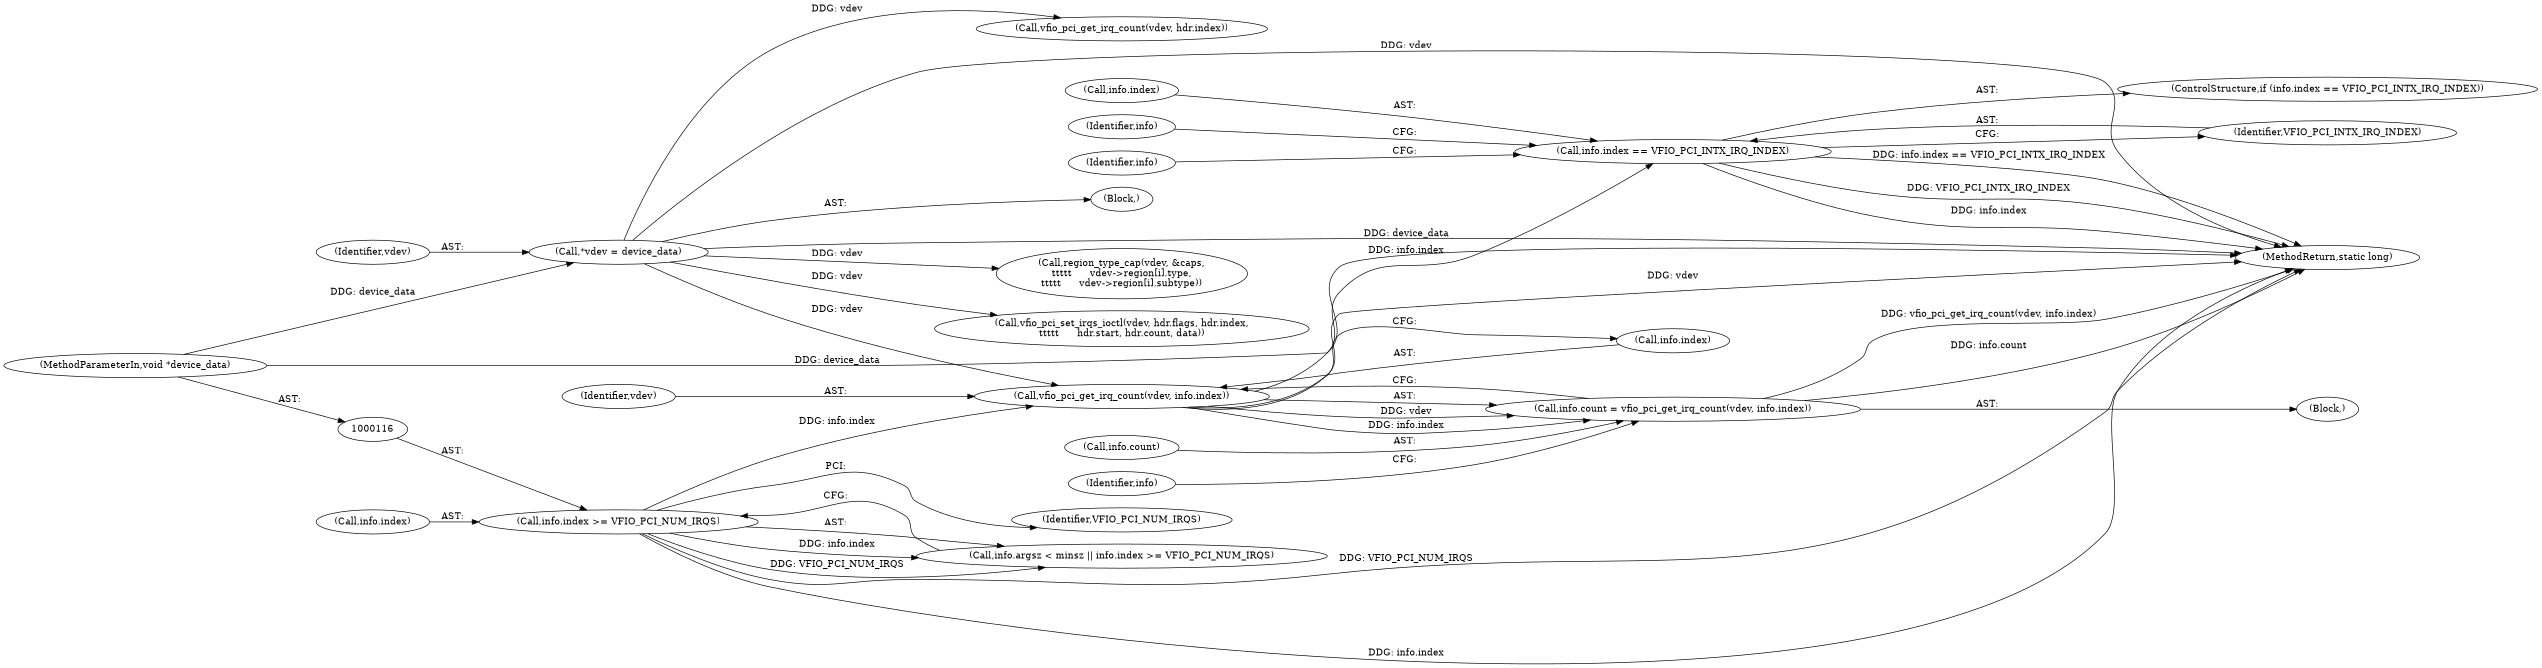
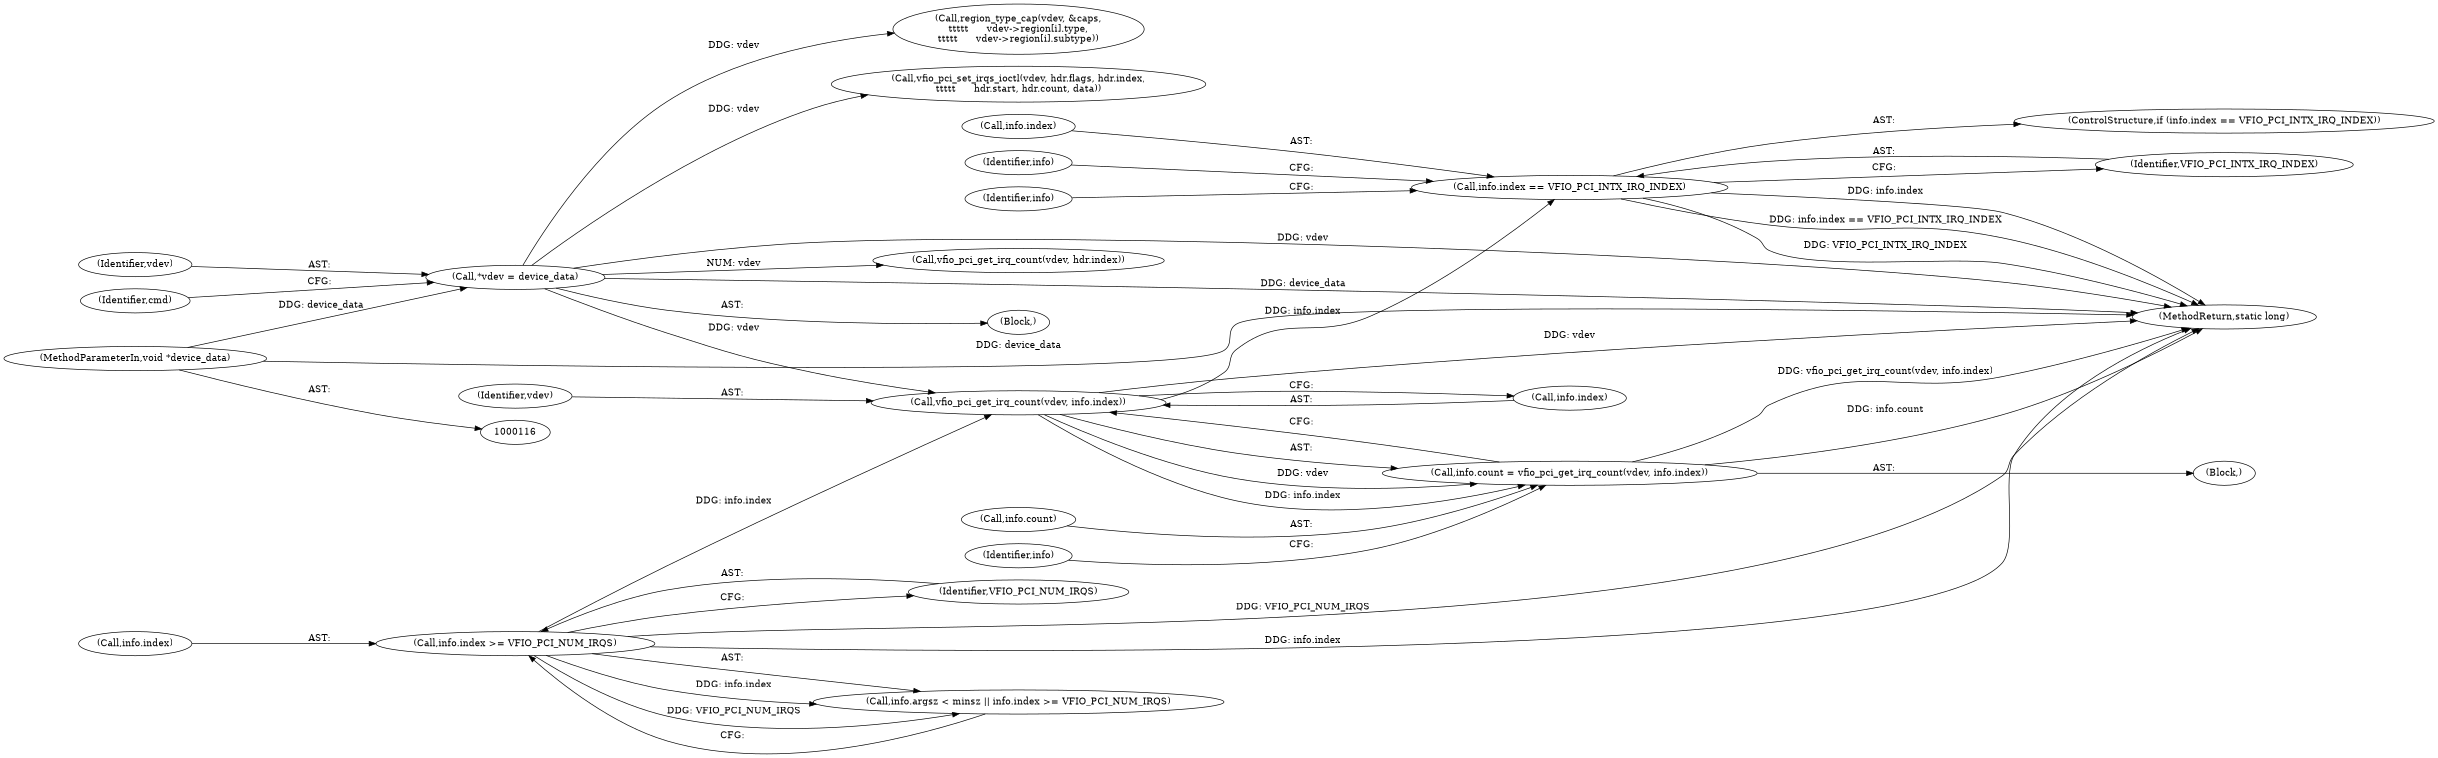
edge "(Call,*vdev = device_data)" -> "(Call,vfio_pci_get_irq_count(vdev, hdr.index))": label "DDG: vdev" -> "NUM: vdev"
node "(Identifier,cmd)": added
edge "(Call,info.index >= VFIO_PCI_NUM_IRQS)" -> "(Identifier,VFIO_PCI_NUM_IRQS)": label "PCI: " -> "CFG: "
edge "1000116" -> "(Call,info.index >= VFIO_PCI_NUM_IRQS)": now "(Identifier,VFIO_PCI_NUM_IRQS)" -> "(Call,info.index >= VFIO_PCI_NUM_IRQS)"
